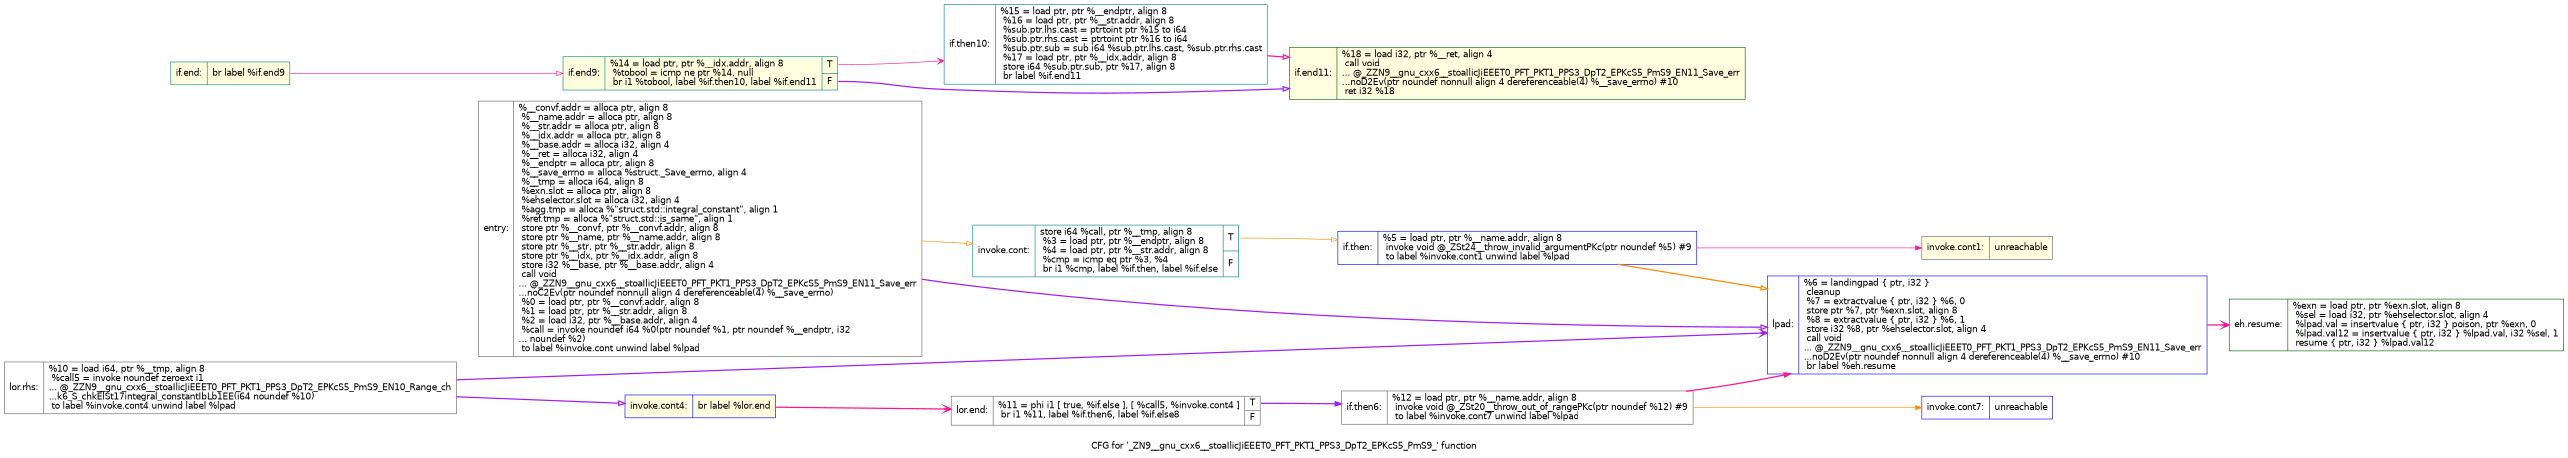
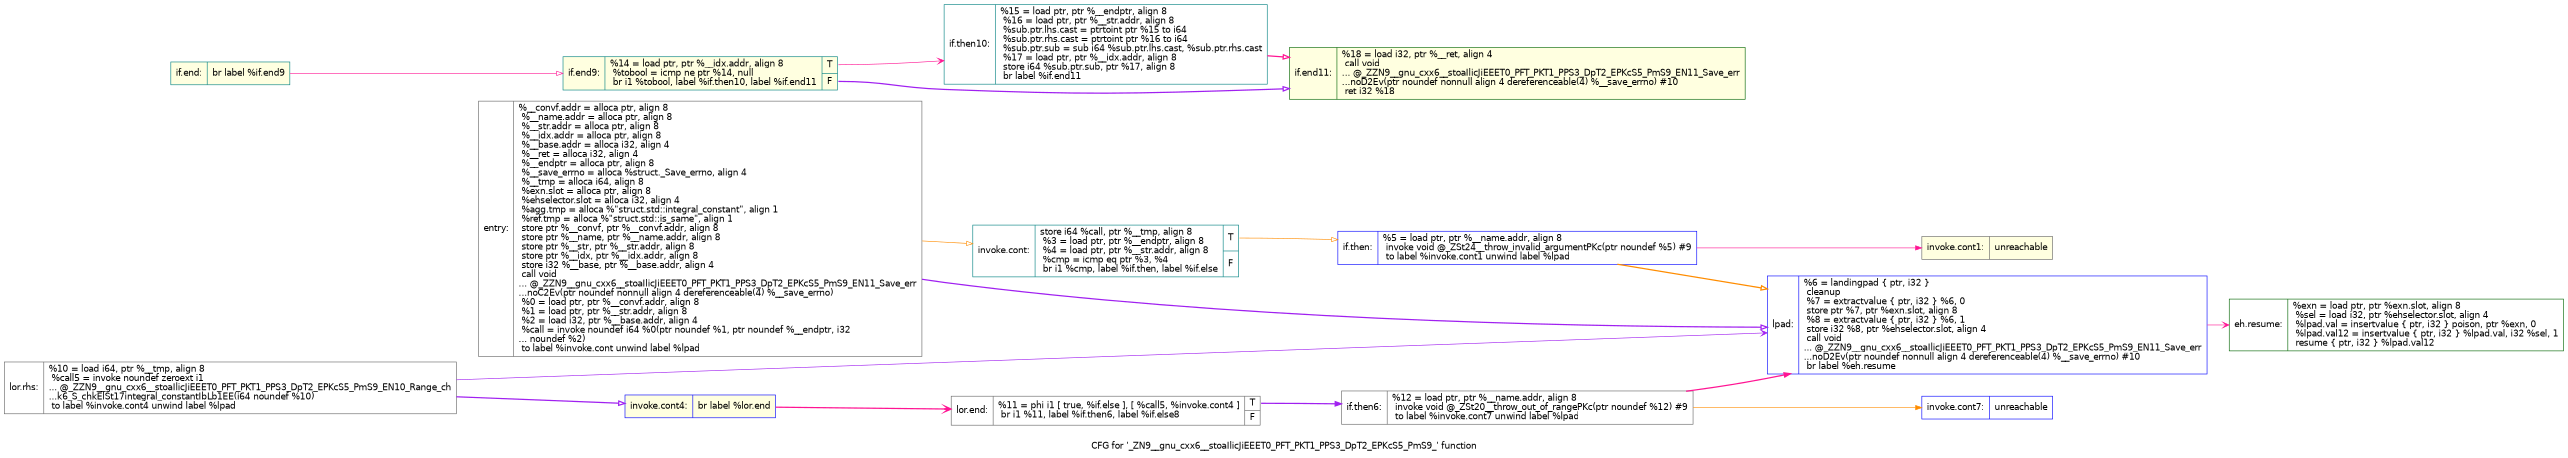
edge "lpad:" -> "eh.resume:": style bold -> solid
edge "lor.rhs:" -> "lpad:": style bold -> solid
